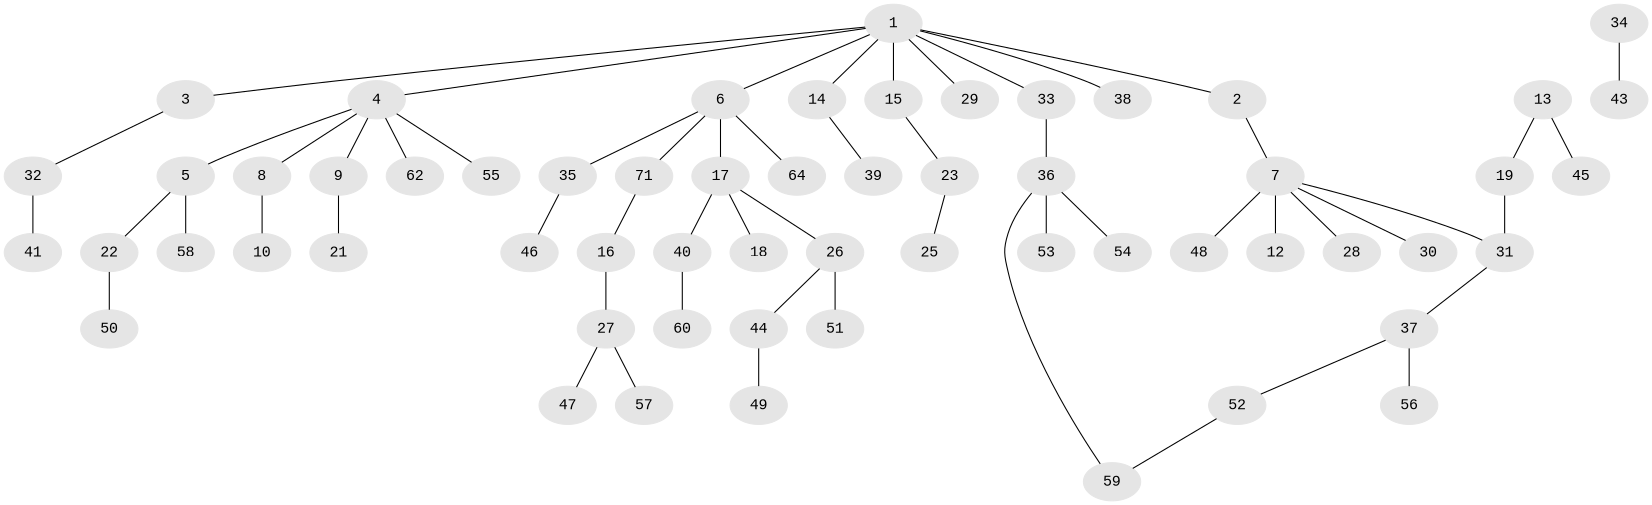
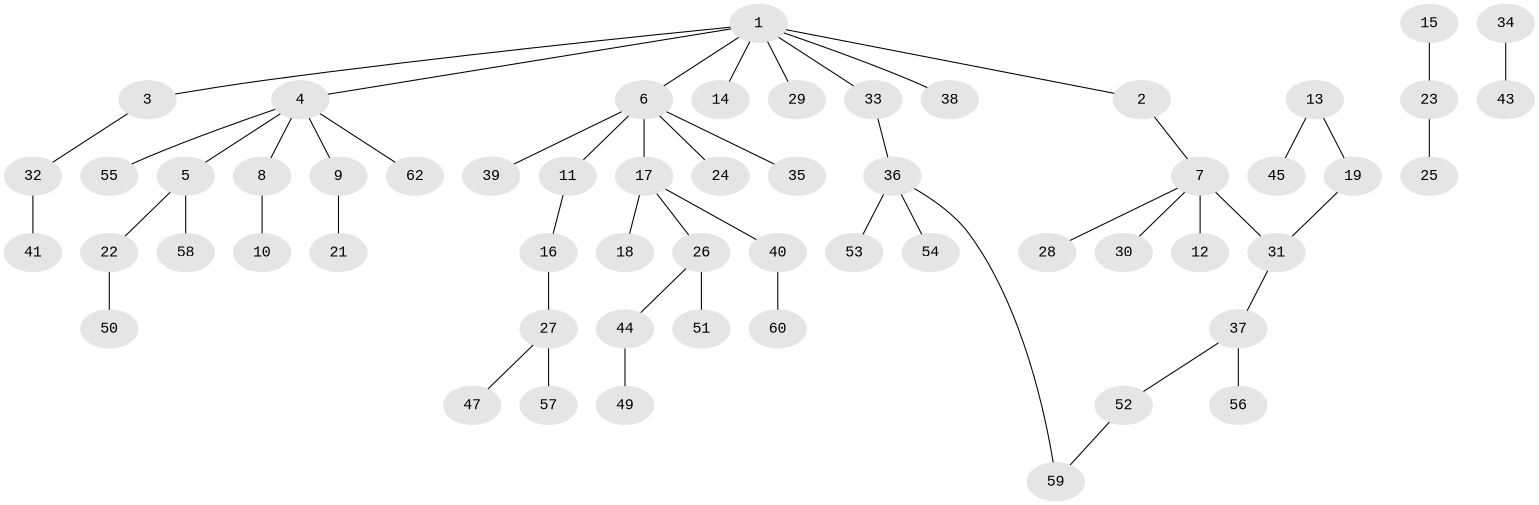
edge "1" -- "15": removed
edge "14" -- "39": now "6" -- "39"
node "71": label "71" -> "11"
node "64": label "64" -> "24"
node "46": removed
node "48": removed
